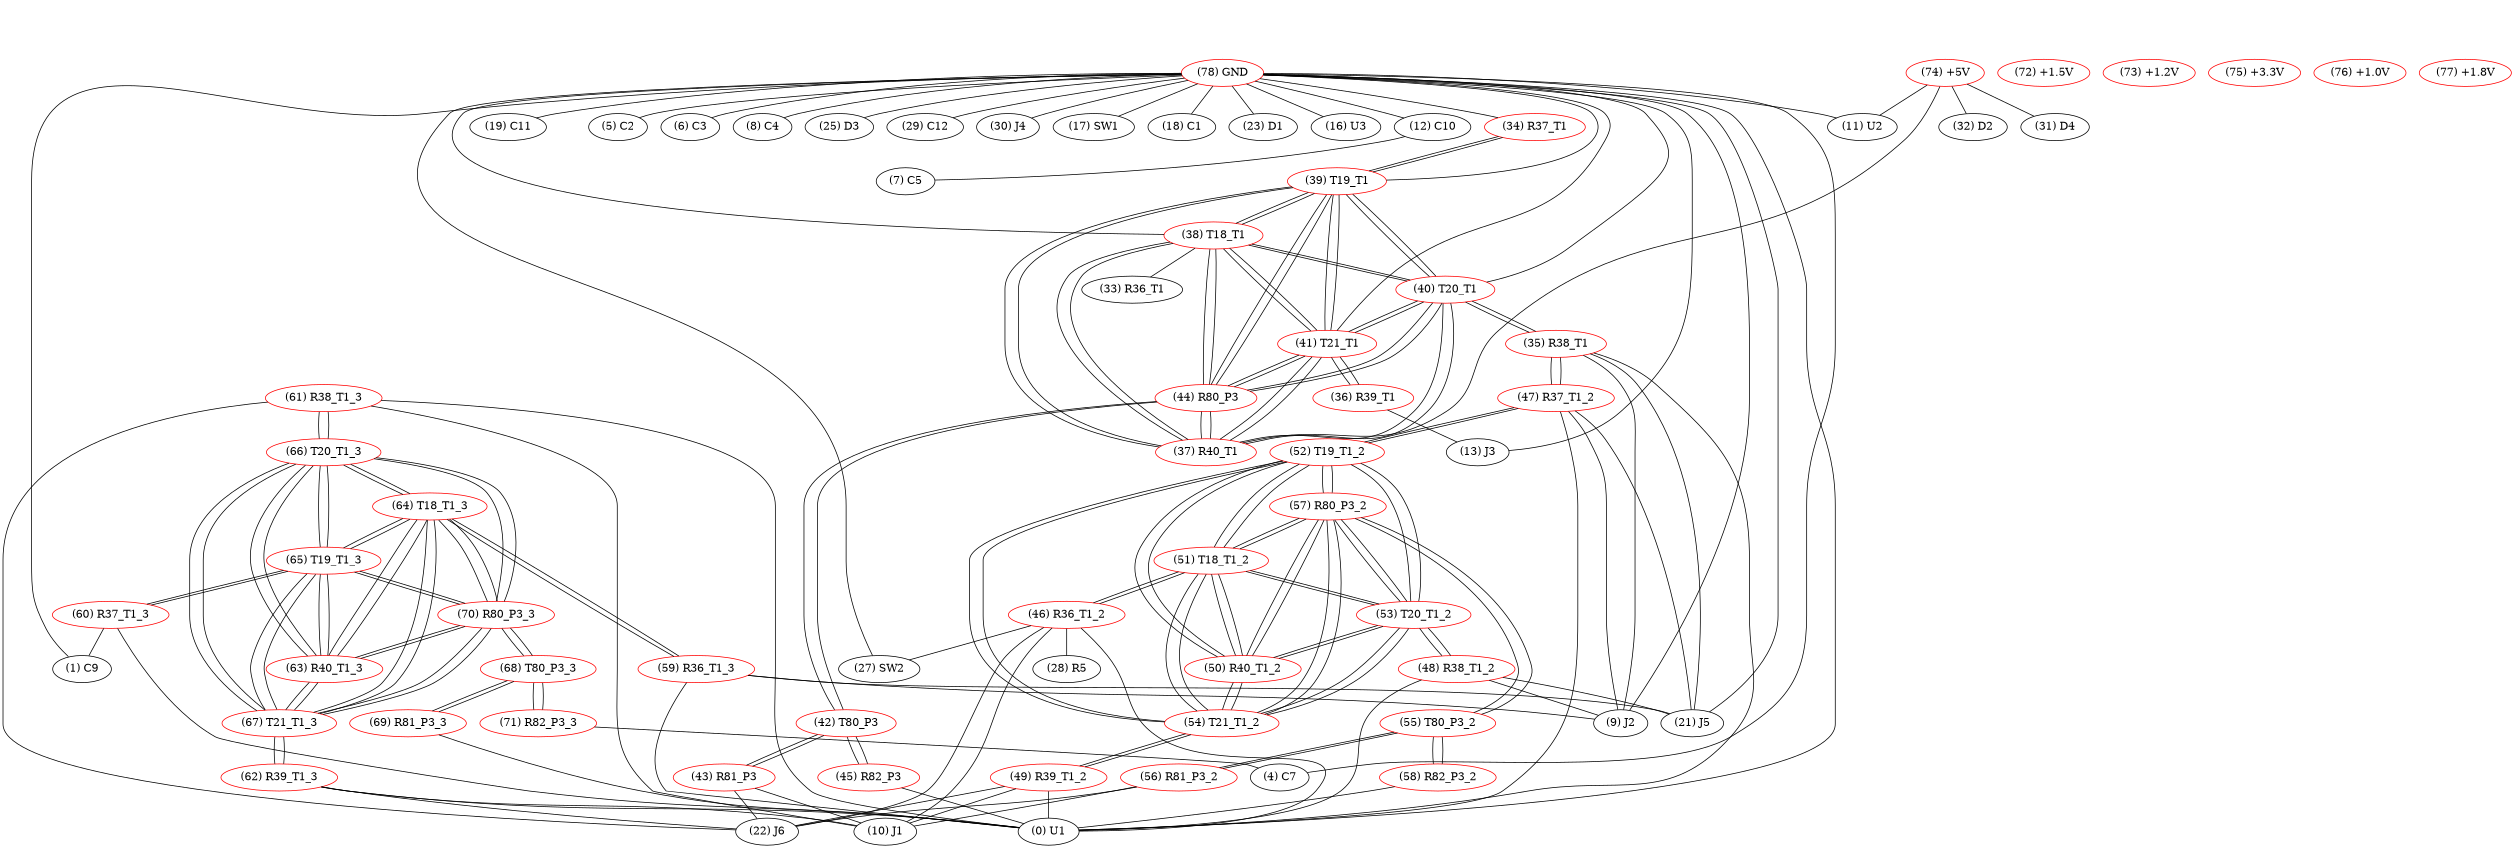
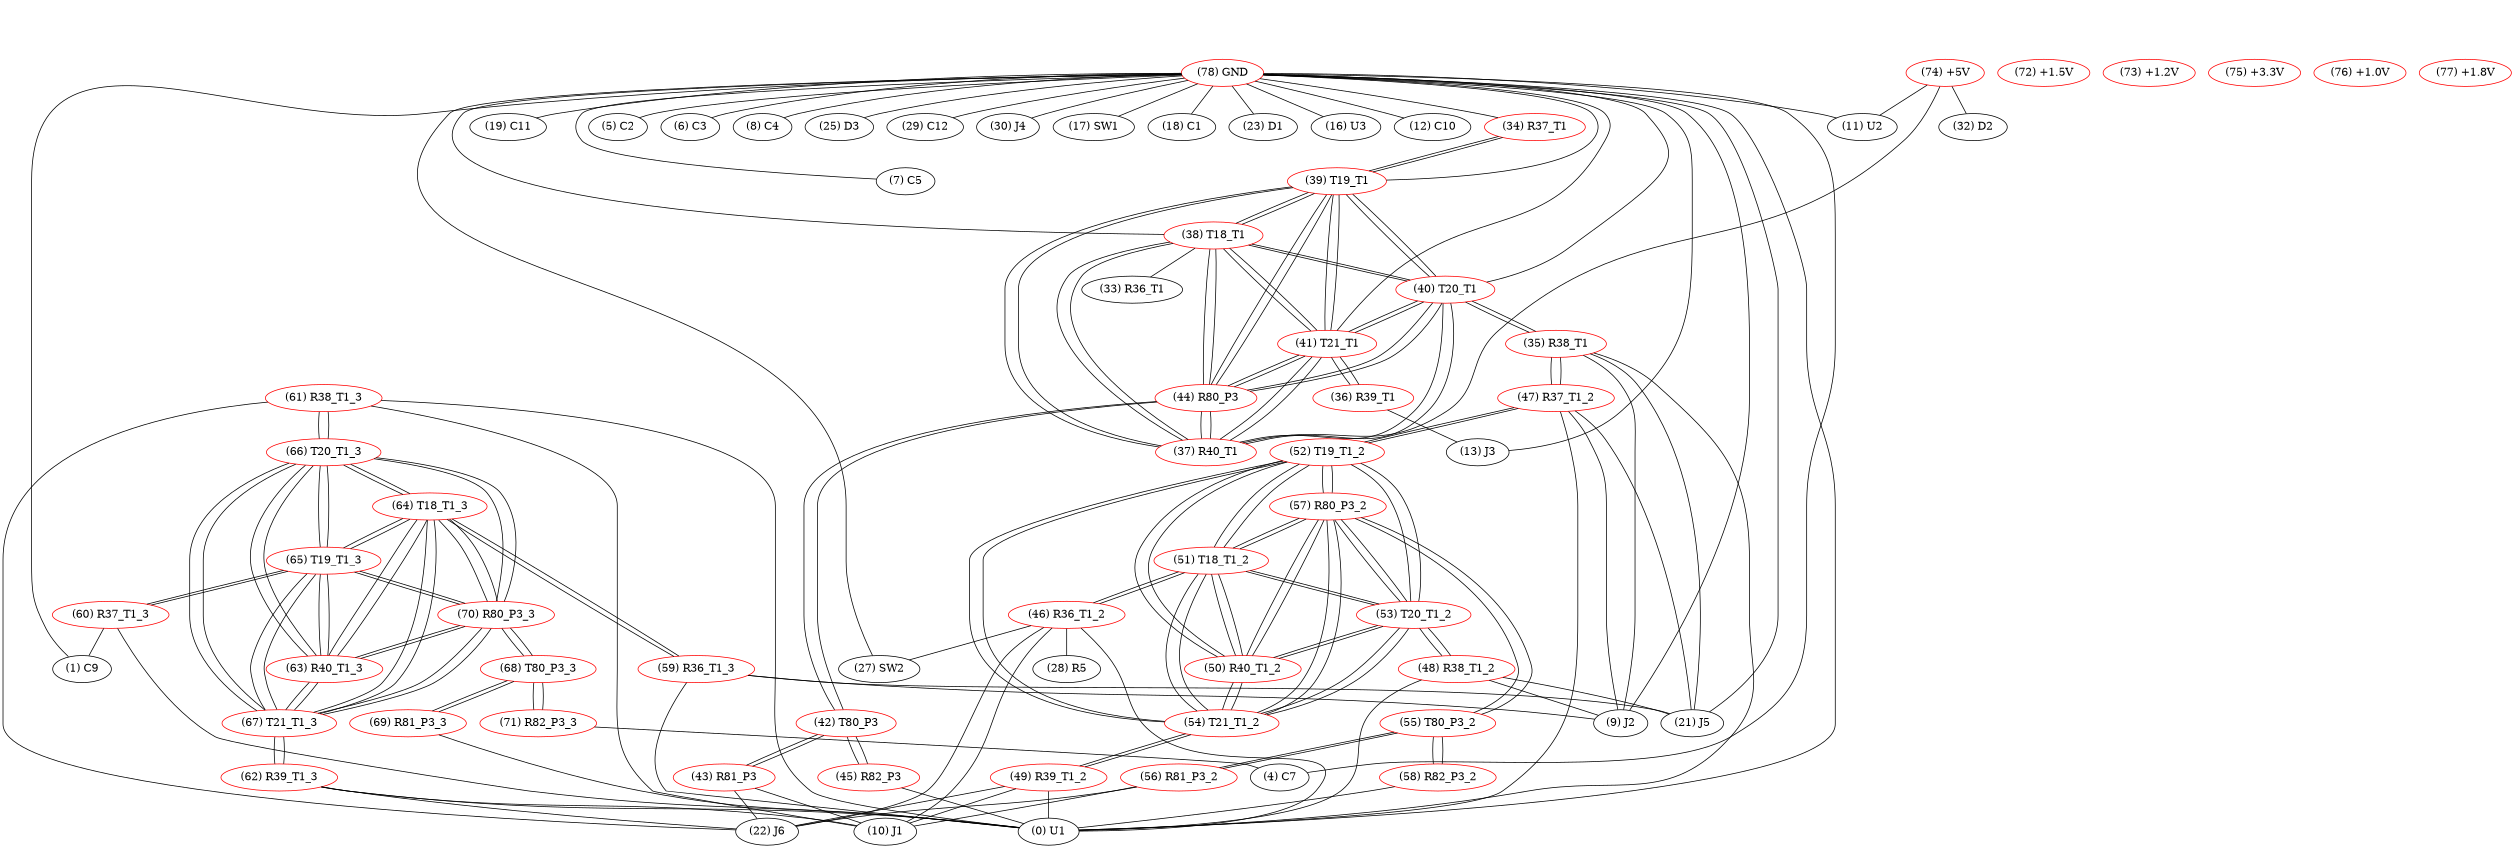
node "(31) D4": removed
edge "(12) C10" -- "(7) C5": now "(78) GND" -- "(7) C5"
